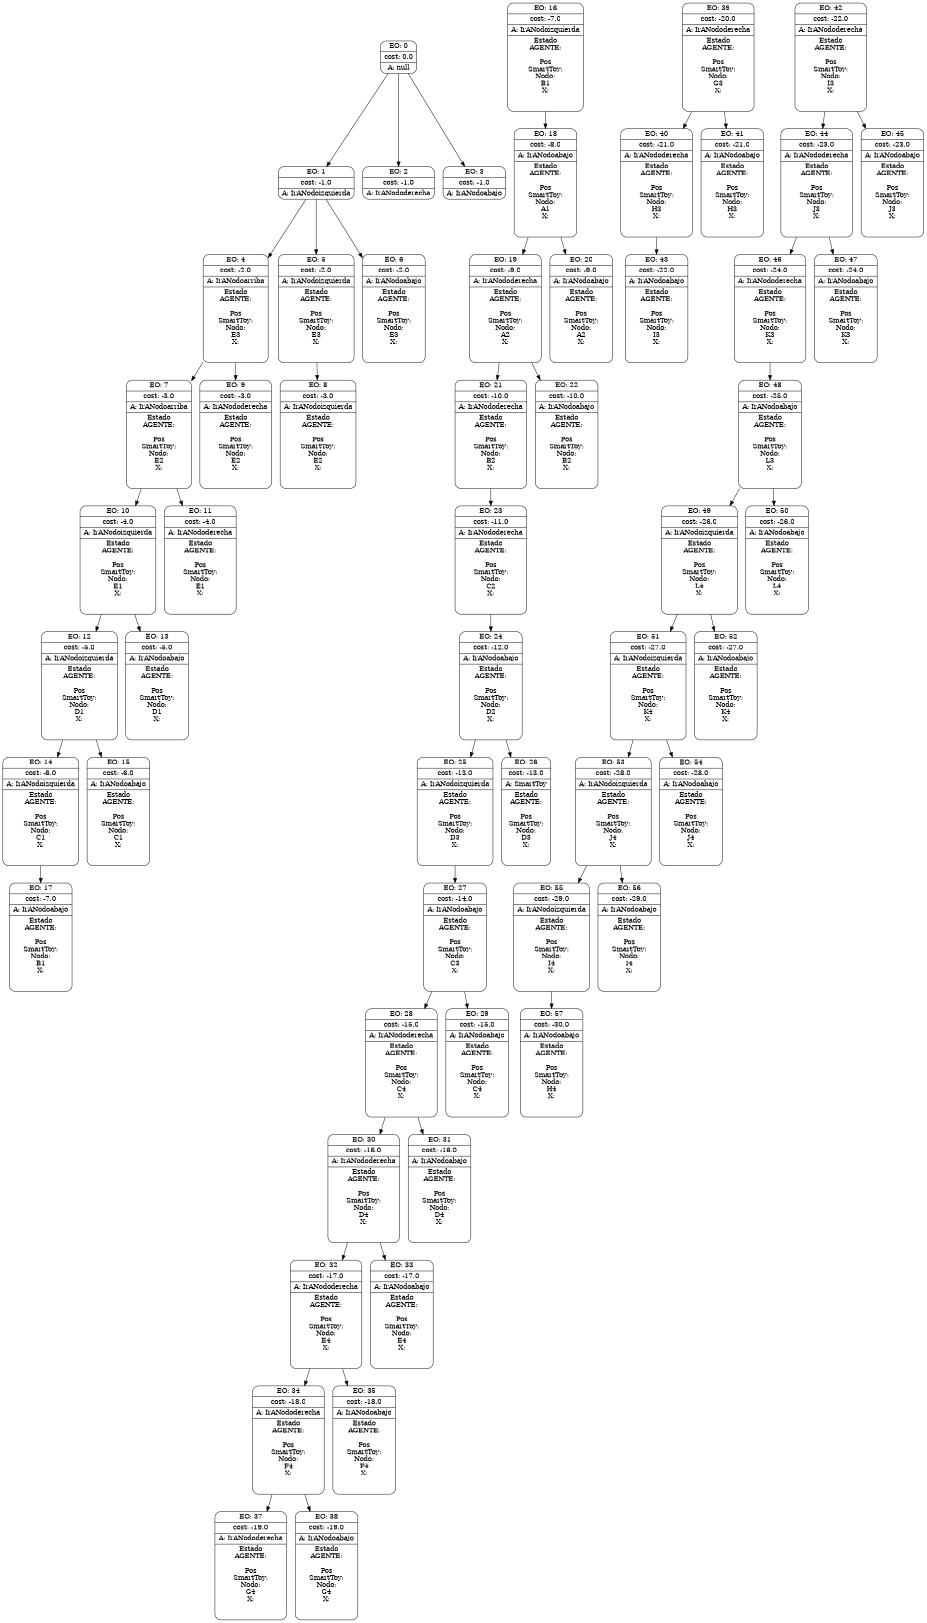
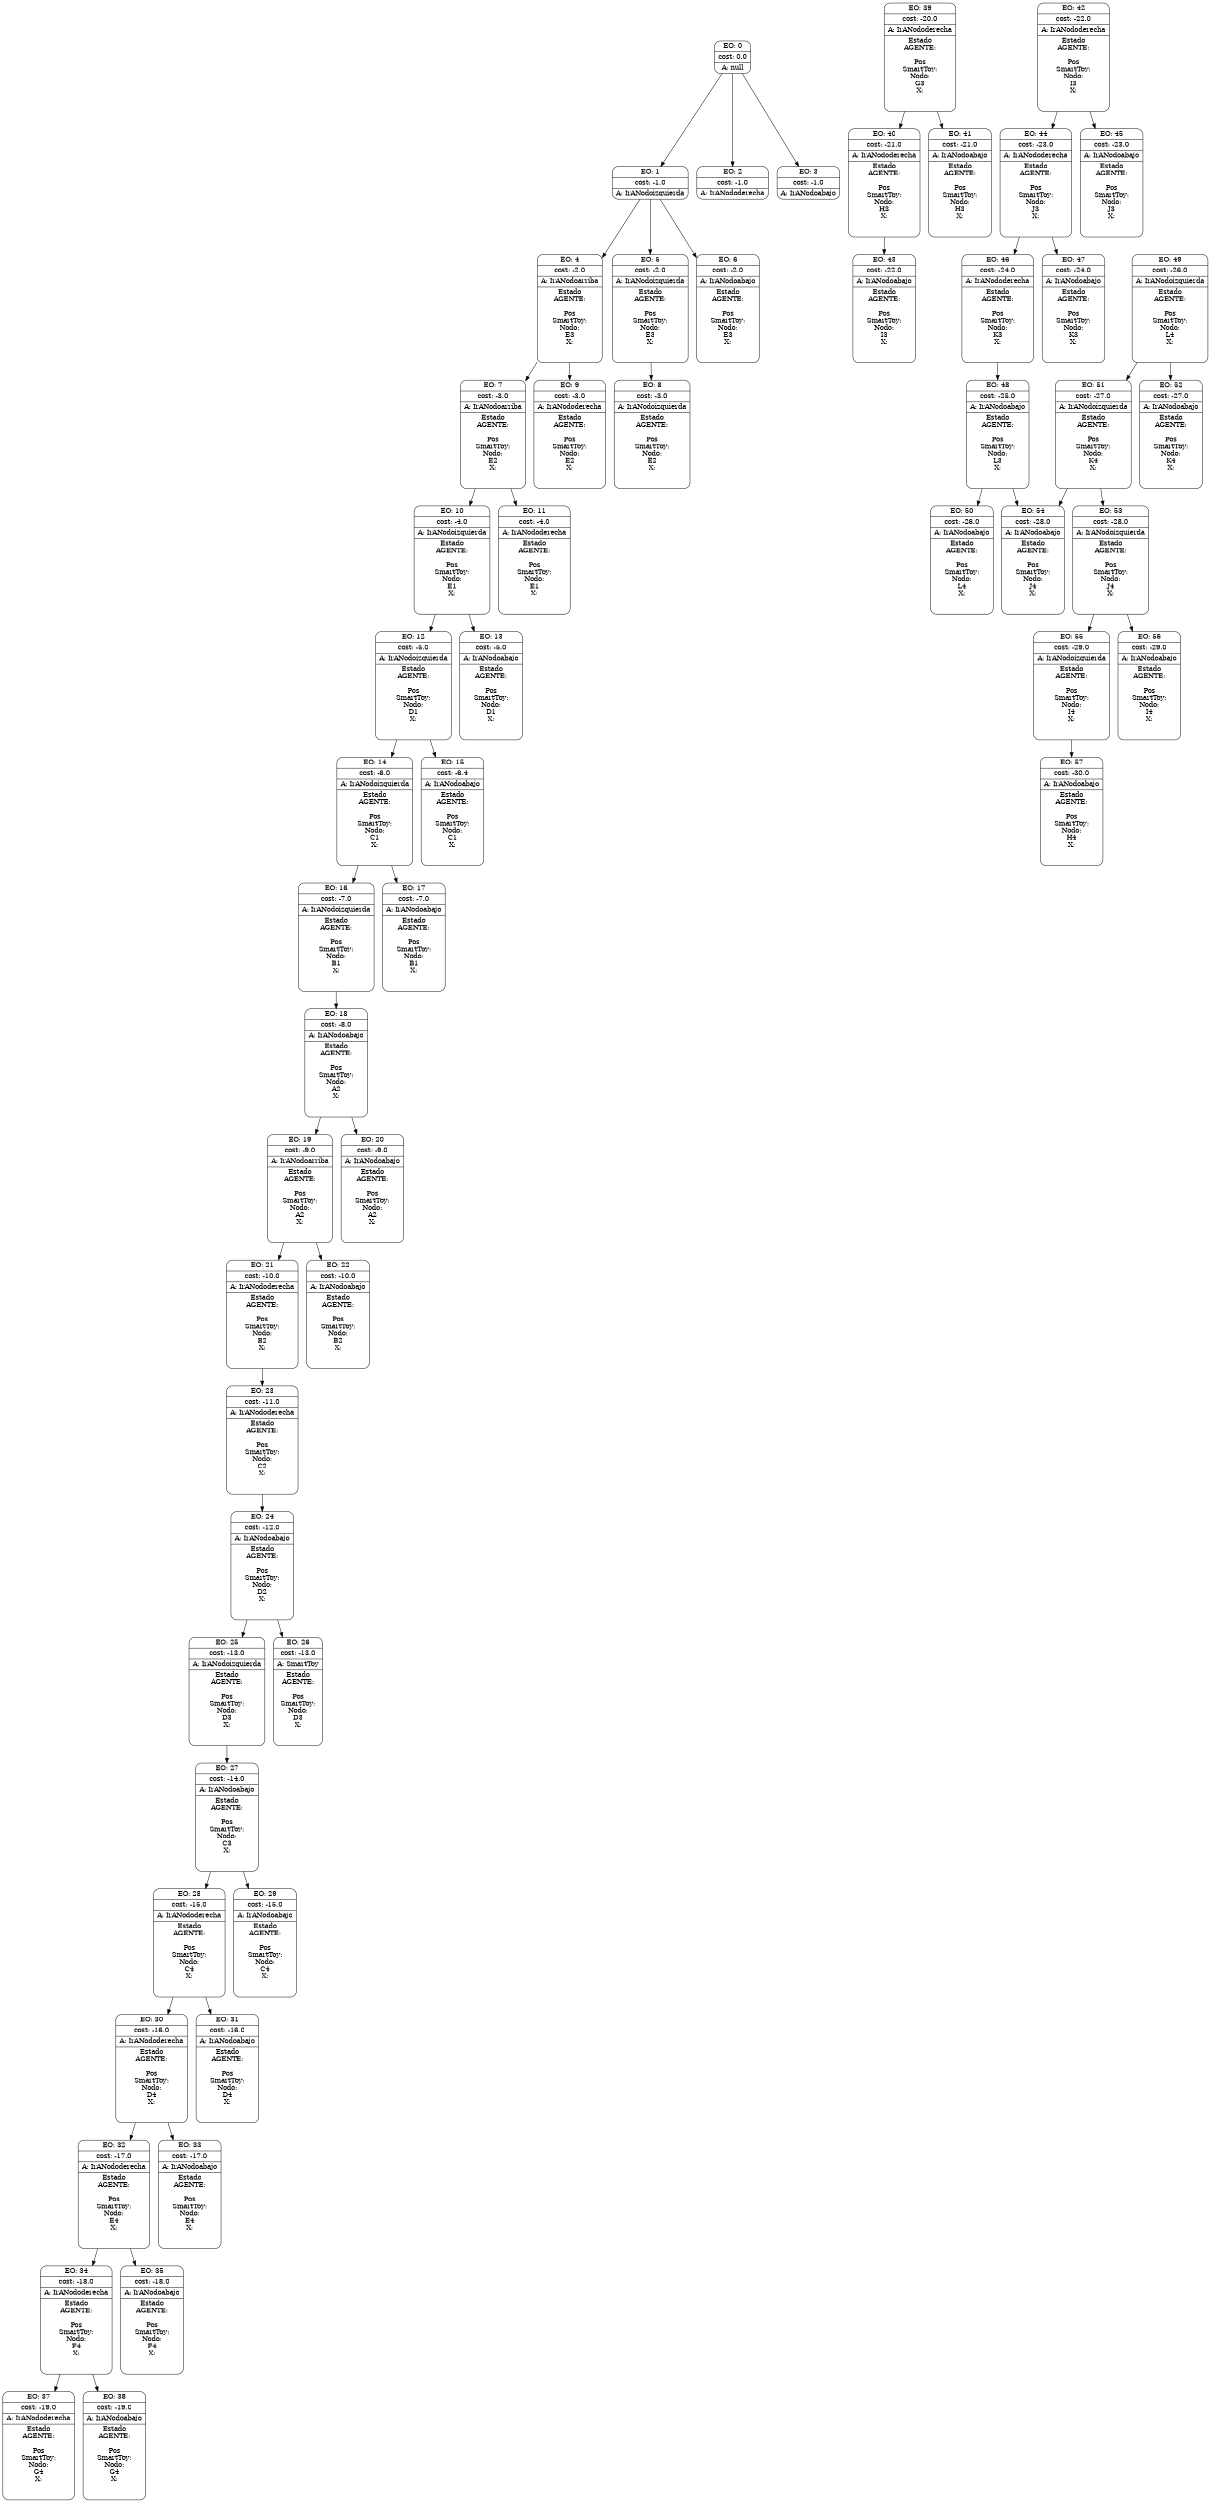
node "EO: 18": text "A1" -> "A2"
node "EO: 19": text "A: IrANododerecha" -> "A: IrANodoarriba"
edge "EO: 48" -> "EO: 49": now "EO: 48" -> "EO: 54"
node "EO: 15": text "cost: -6.0" -> "cost: -6.4"
edge "EO: 14" -> "EO: 16": added
